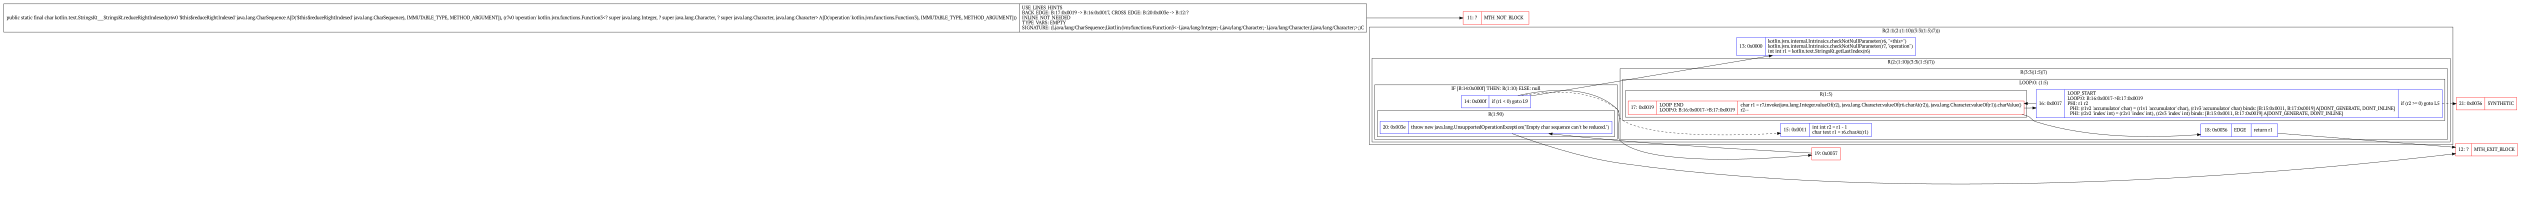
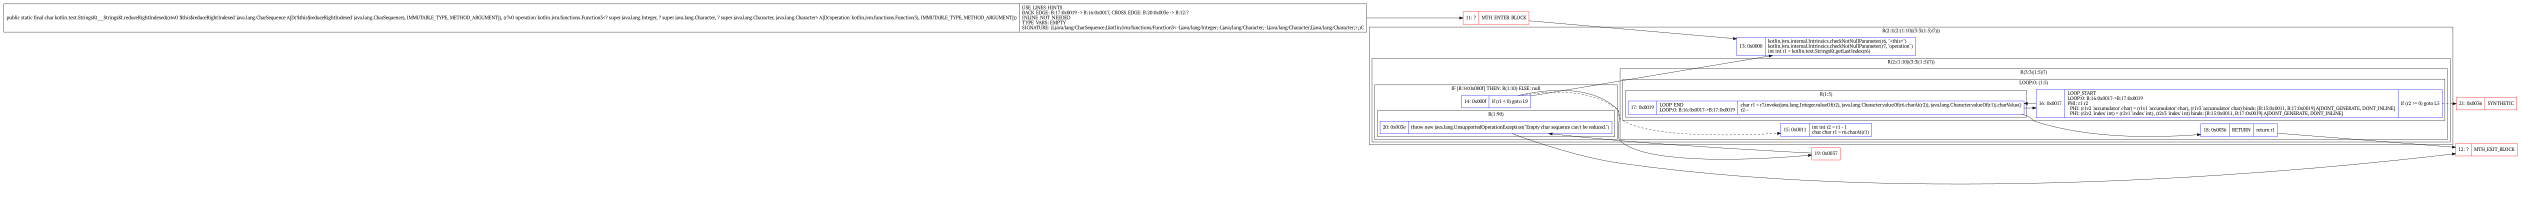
node "11: ?": text "MTH_NOT_BLOCK" -> "MTH_ENTER_BLOCK"
edge "11: ?" -> "13: 0x0000": added
node "17: 0x0019": color red -> blue
node "18: 0x0036": text "EDGE" -> "RETURN"
node "15: 0x0011": text "char text r1 = r6.charAt(r1)" -> "char char r1 = r6.charAt(r1)"
